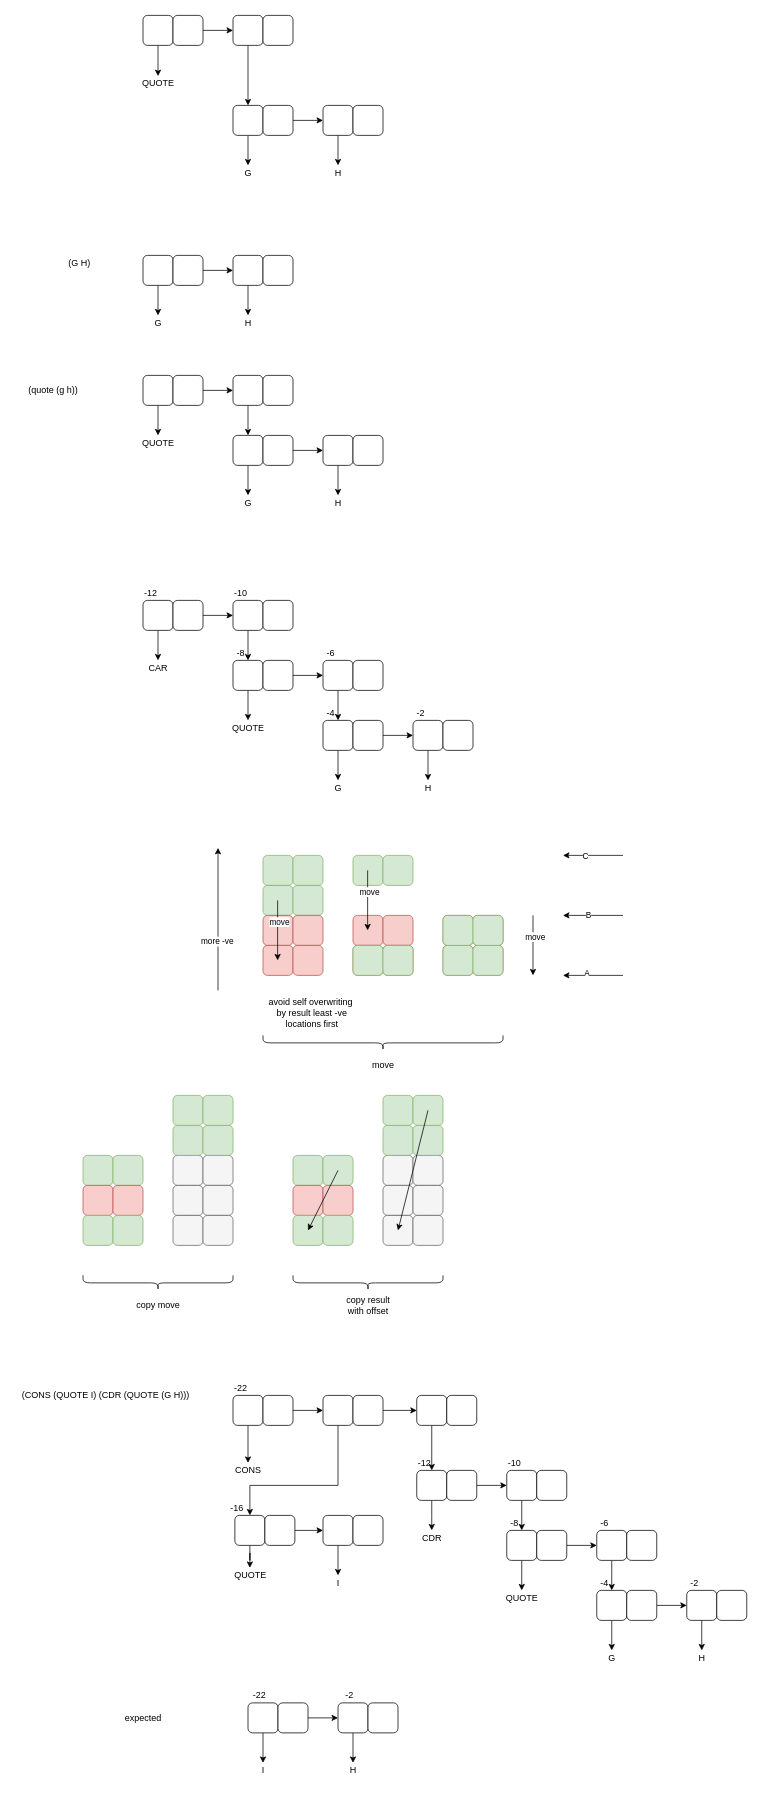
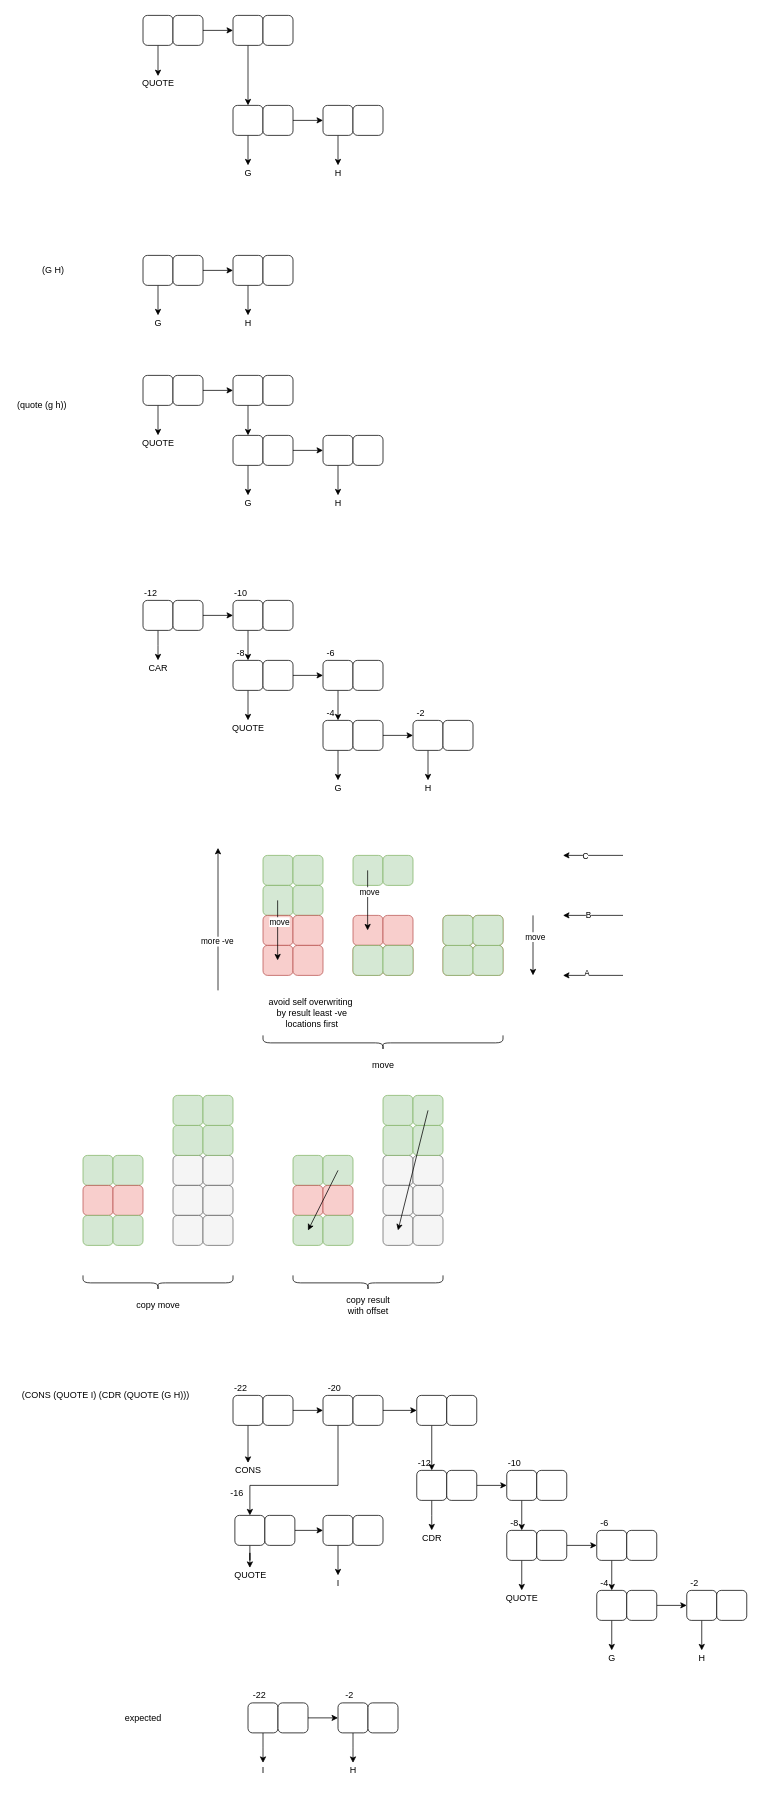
node "(G H)": moved (79, 263) -> (53, 270)
node "(quote (g h))": moved (53, 390) -> (42, 405)
node "-20": added
node "-16": moved (237, 1508) -> (237, 1493)
